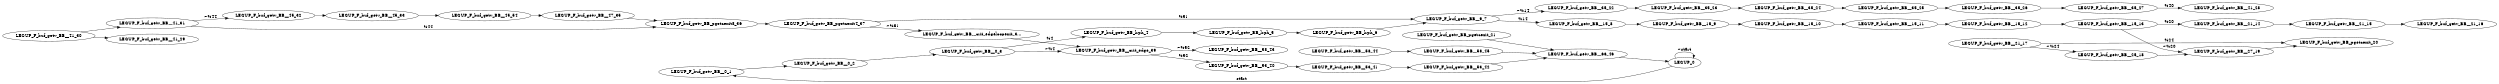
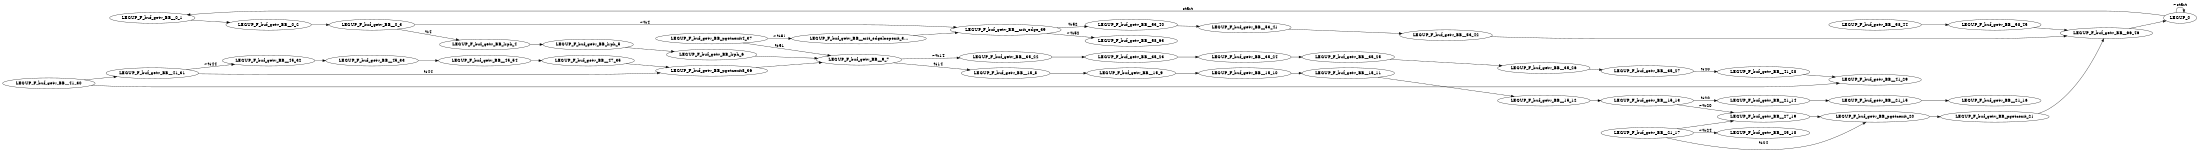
edge "LEGUP_F_buf_getv_BB_pgetcexit8_36" -> "LEGUP_F_buf_getv_BB_pgetcexit4_37": now "LEGUP_F_buf_getv_BB_pgetcexit8_36" -> "LEGUP_F_buf_getv_BB__9_7"
node "LEGUP_F_buf_getv_BB__58_43": label "LEGUP_F_buf_getv_BB__58_43" -> "LEGUP_F_buf_getv_BB__58_63"
edge "LEGUP_F_buf_getv_BB__25_18" -> "LEGUP_F_buf_getv_BB__27_19": now "LEGUP_F_buf_getv_BB__21_17" -> "LEGUP_F_buf_getv_BB__27_19"
edge "LEGUP_F_buf_getv_BB__41_28" -> "LEGUP_F_buf_getv_BB__41_29": added
edge "LEGUP_F_buf_getv_BB_pgetcexit_20" -> "LEGUP_F_buf_getv_BB_pgetcexit_21": added
